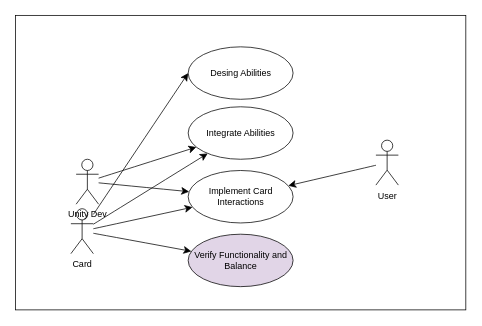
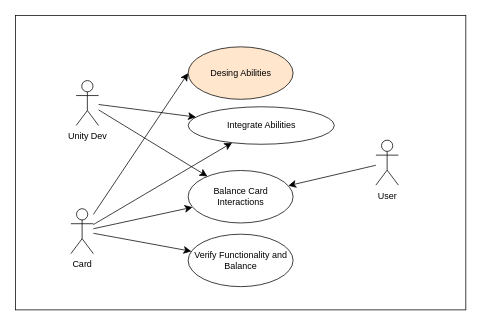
node "Desing Abilities": fillcolor #ffffff -> #ffe6cc
node "Integrate Abilities": size 105x53 -> 146x38
node "Unity Dev": moved (87, 182) -> (87, 103)
node "Implement Card Interactions": label "Implement Card Interactions" -> "Balance Card Interactions"
node "Verify Functionality and Balance": fillcolor #e1d5e7 -> #ffffff
